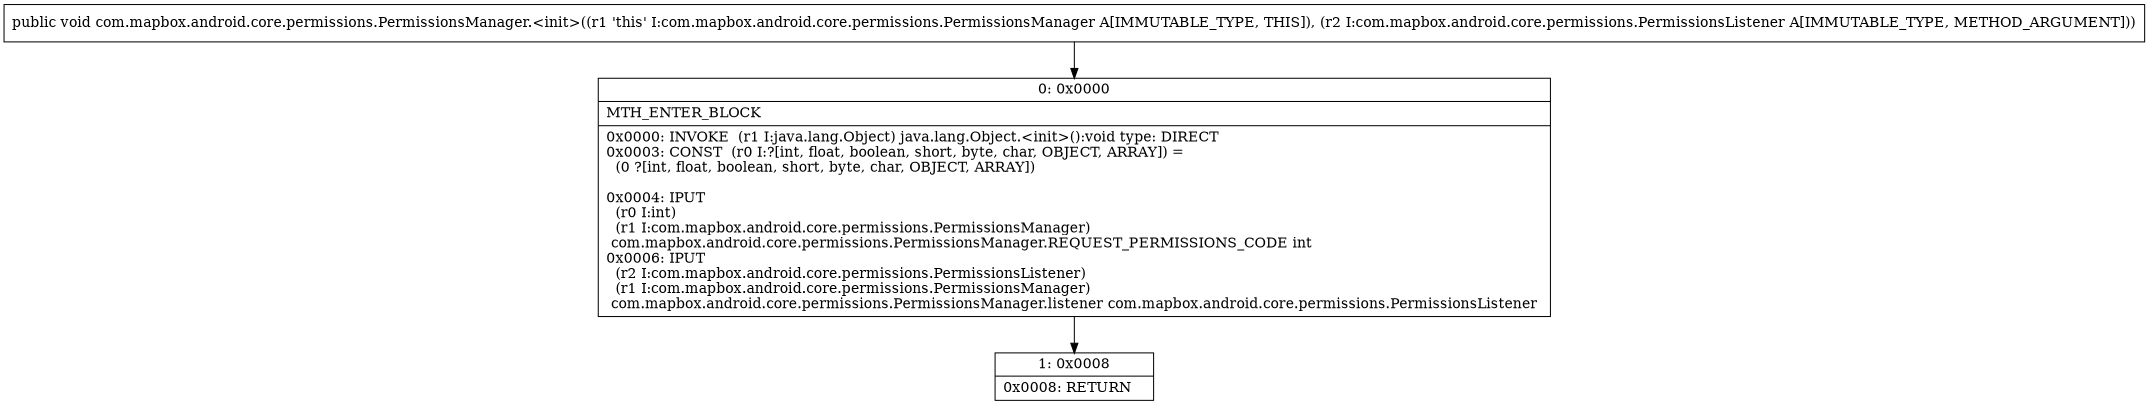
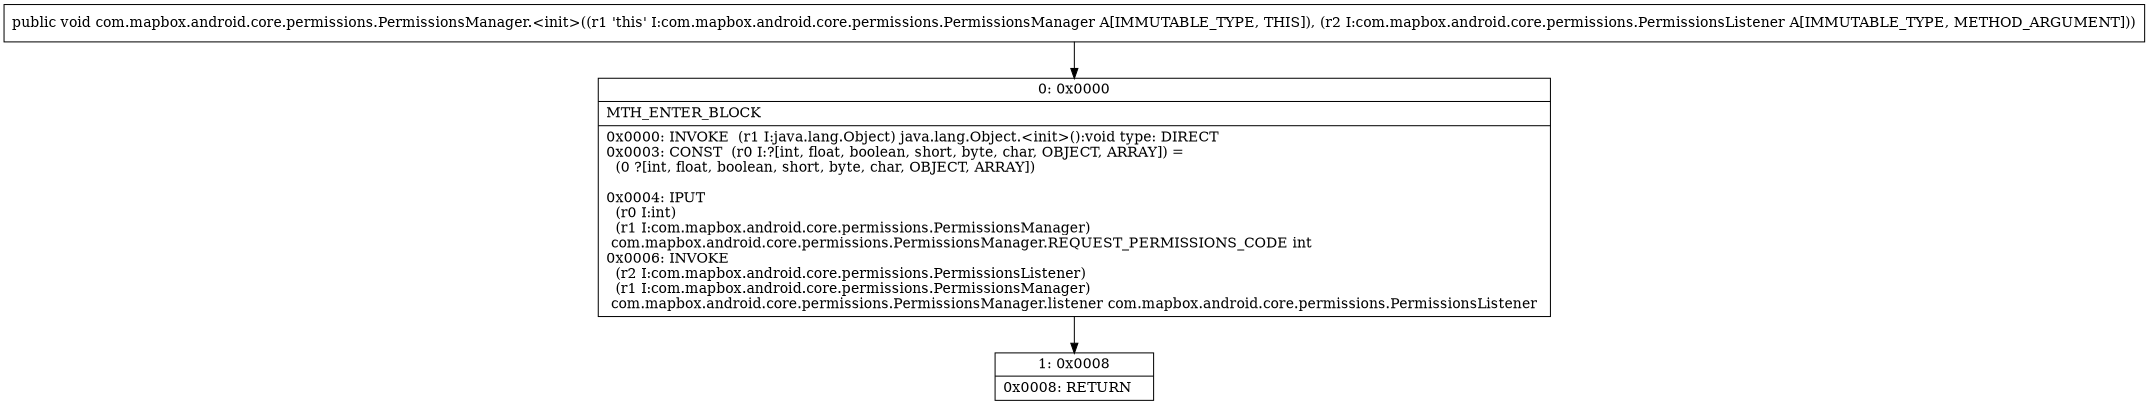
node "0: 0x0000": text "0x0006: IPUT" -> "0x0006: INVOKE"
